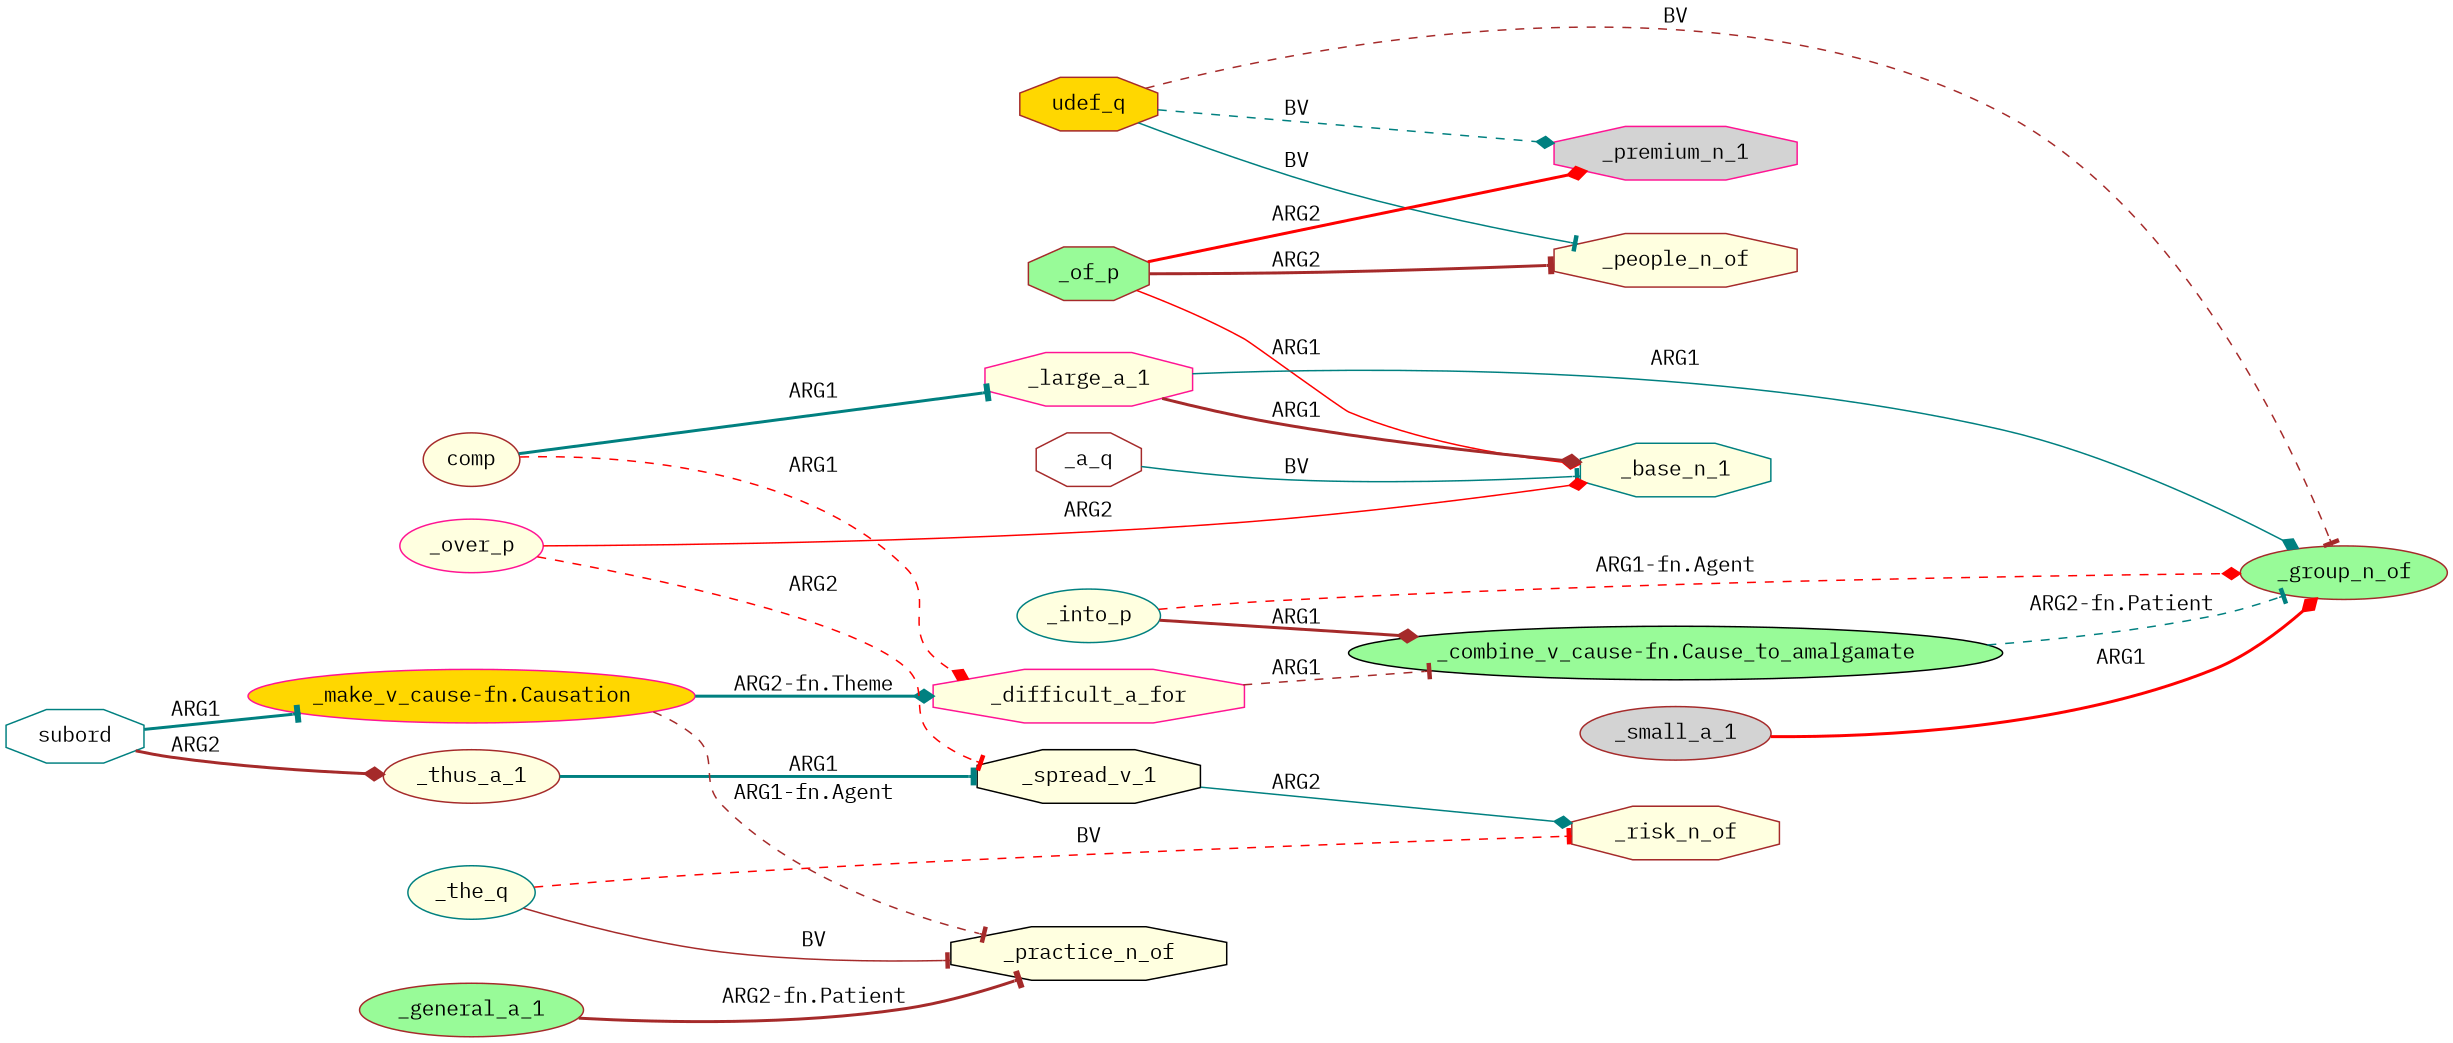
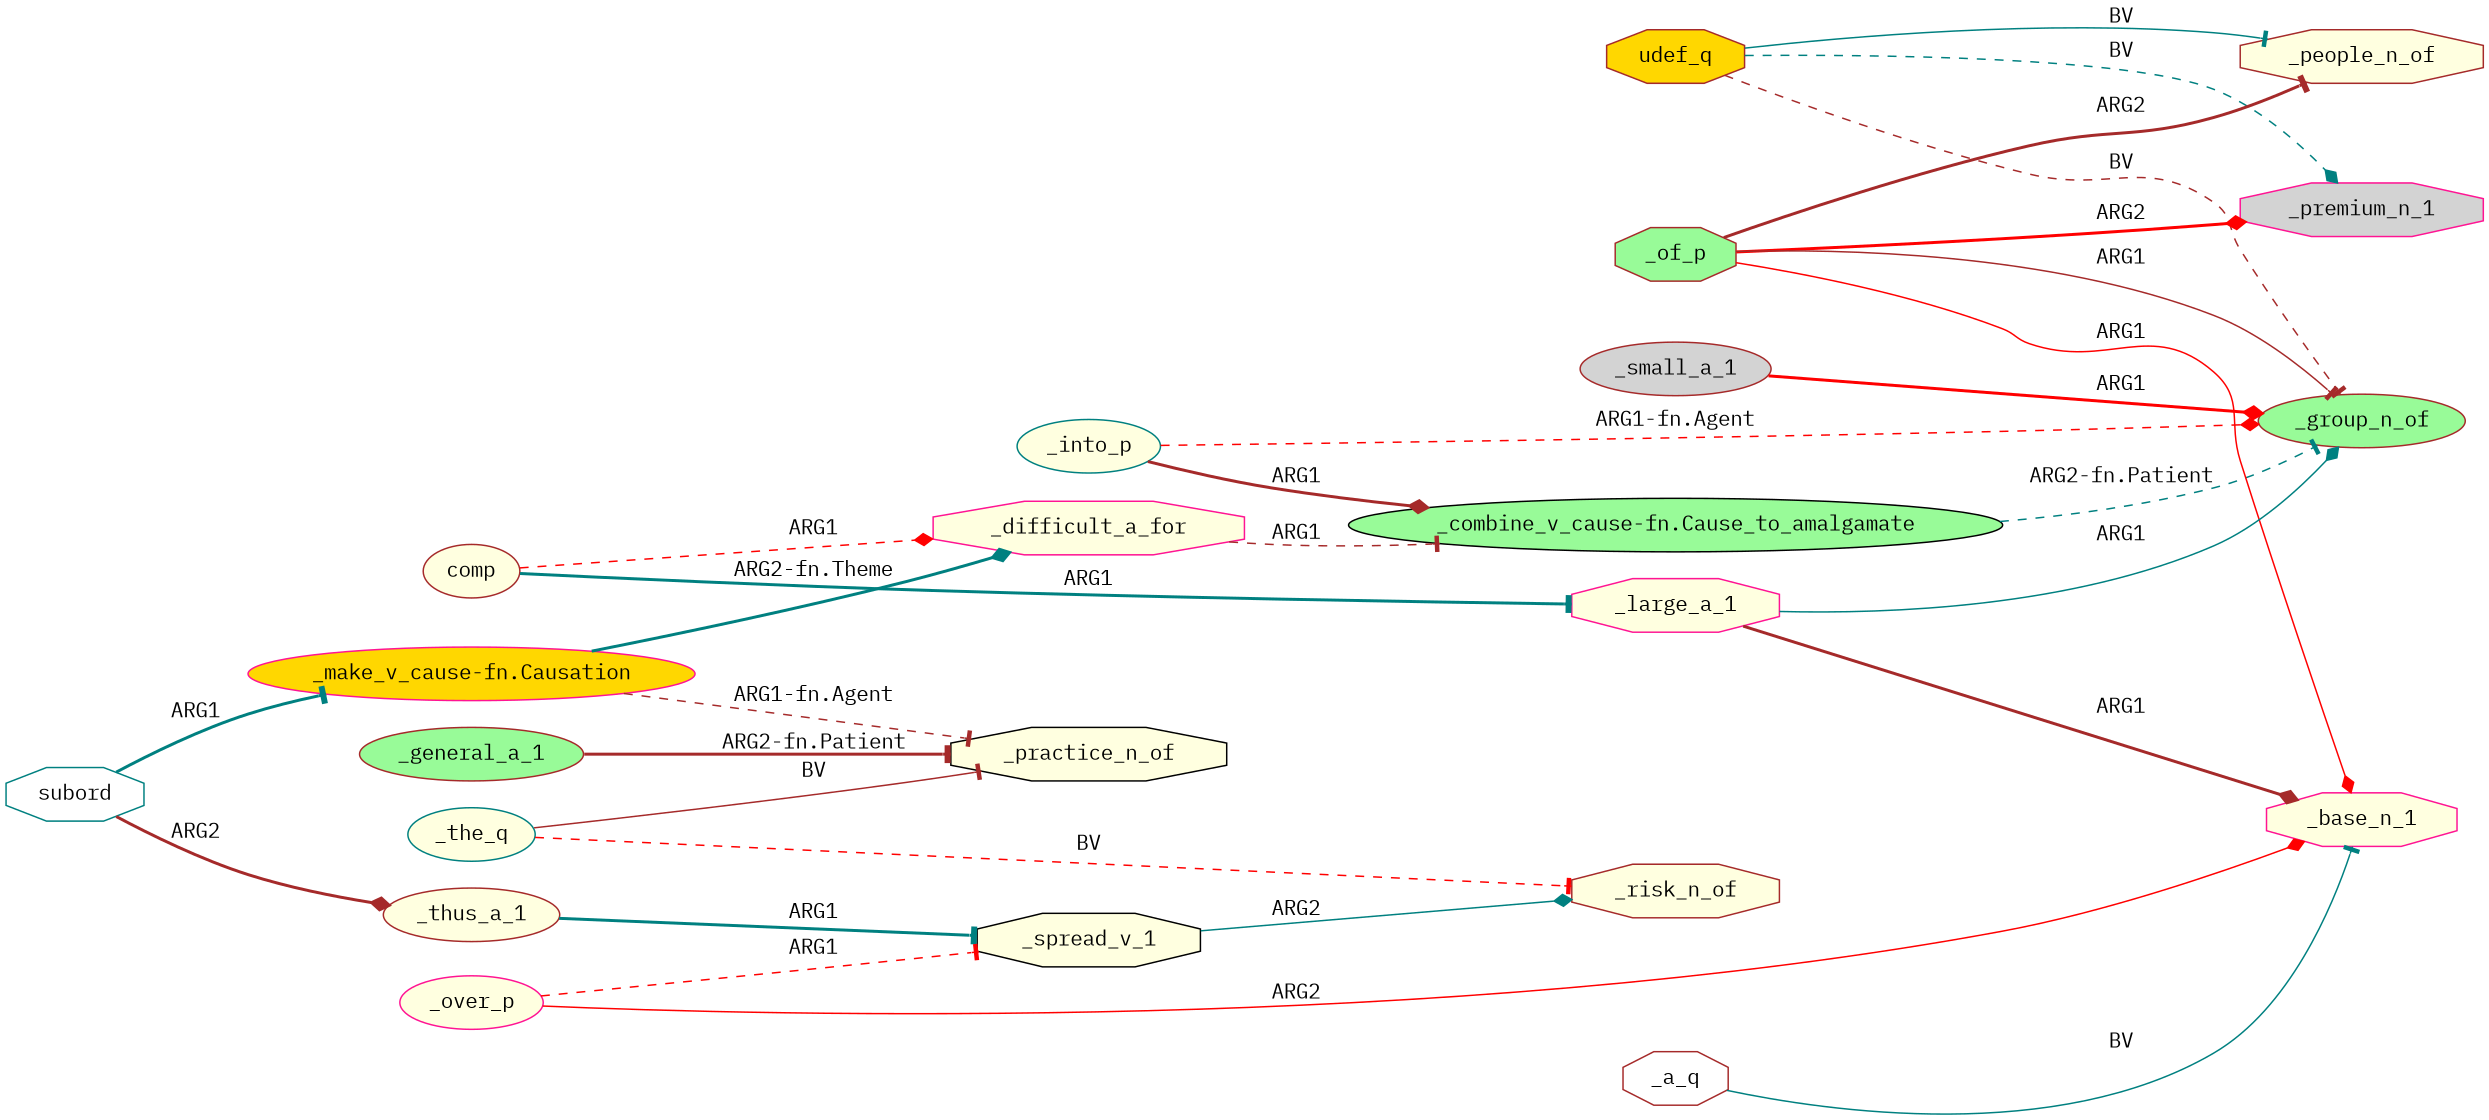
edge "_of_p" -> "_group_n_of": added, label "ARG1"
node "_base_n_1": color teal -> deeppink
edge "_over_p" -> "_spread_v_1": label "ARG2" -> "ARG1"
